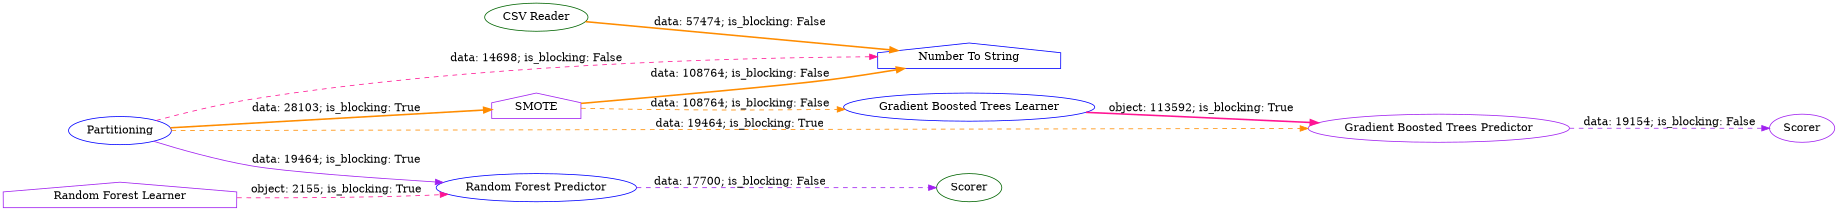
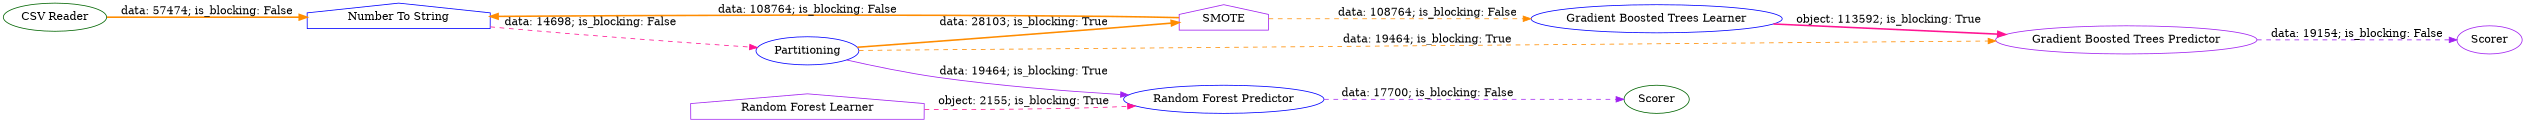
edge "Partitioning" -> "Number To String": reversed
